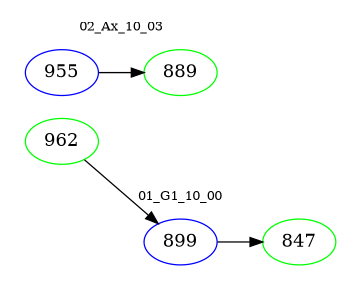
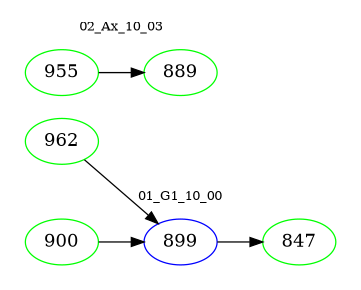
node "955": color blue -> green
node "900": added
